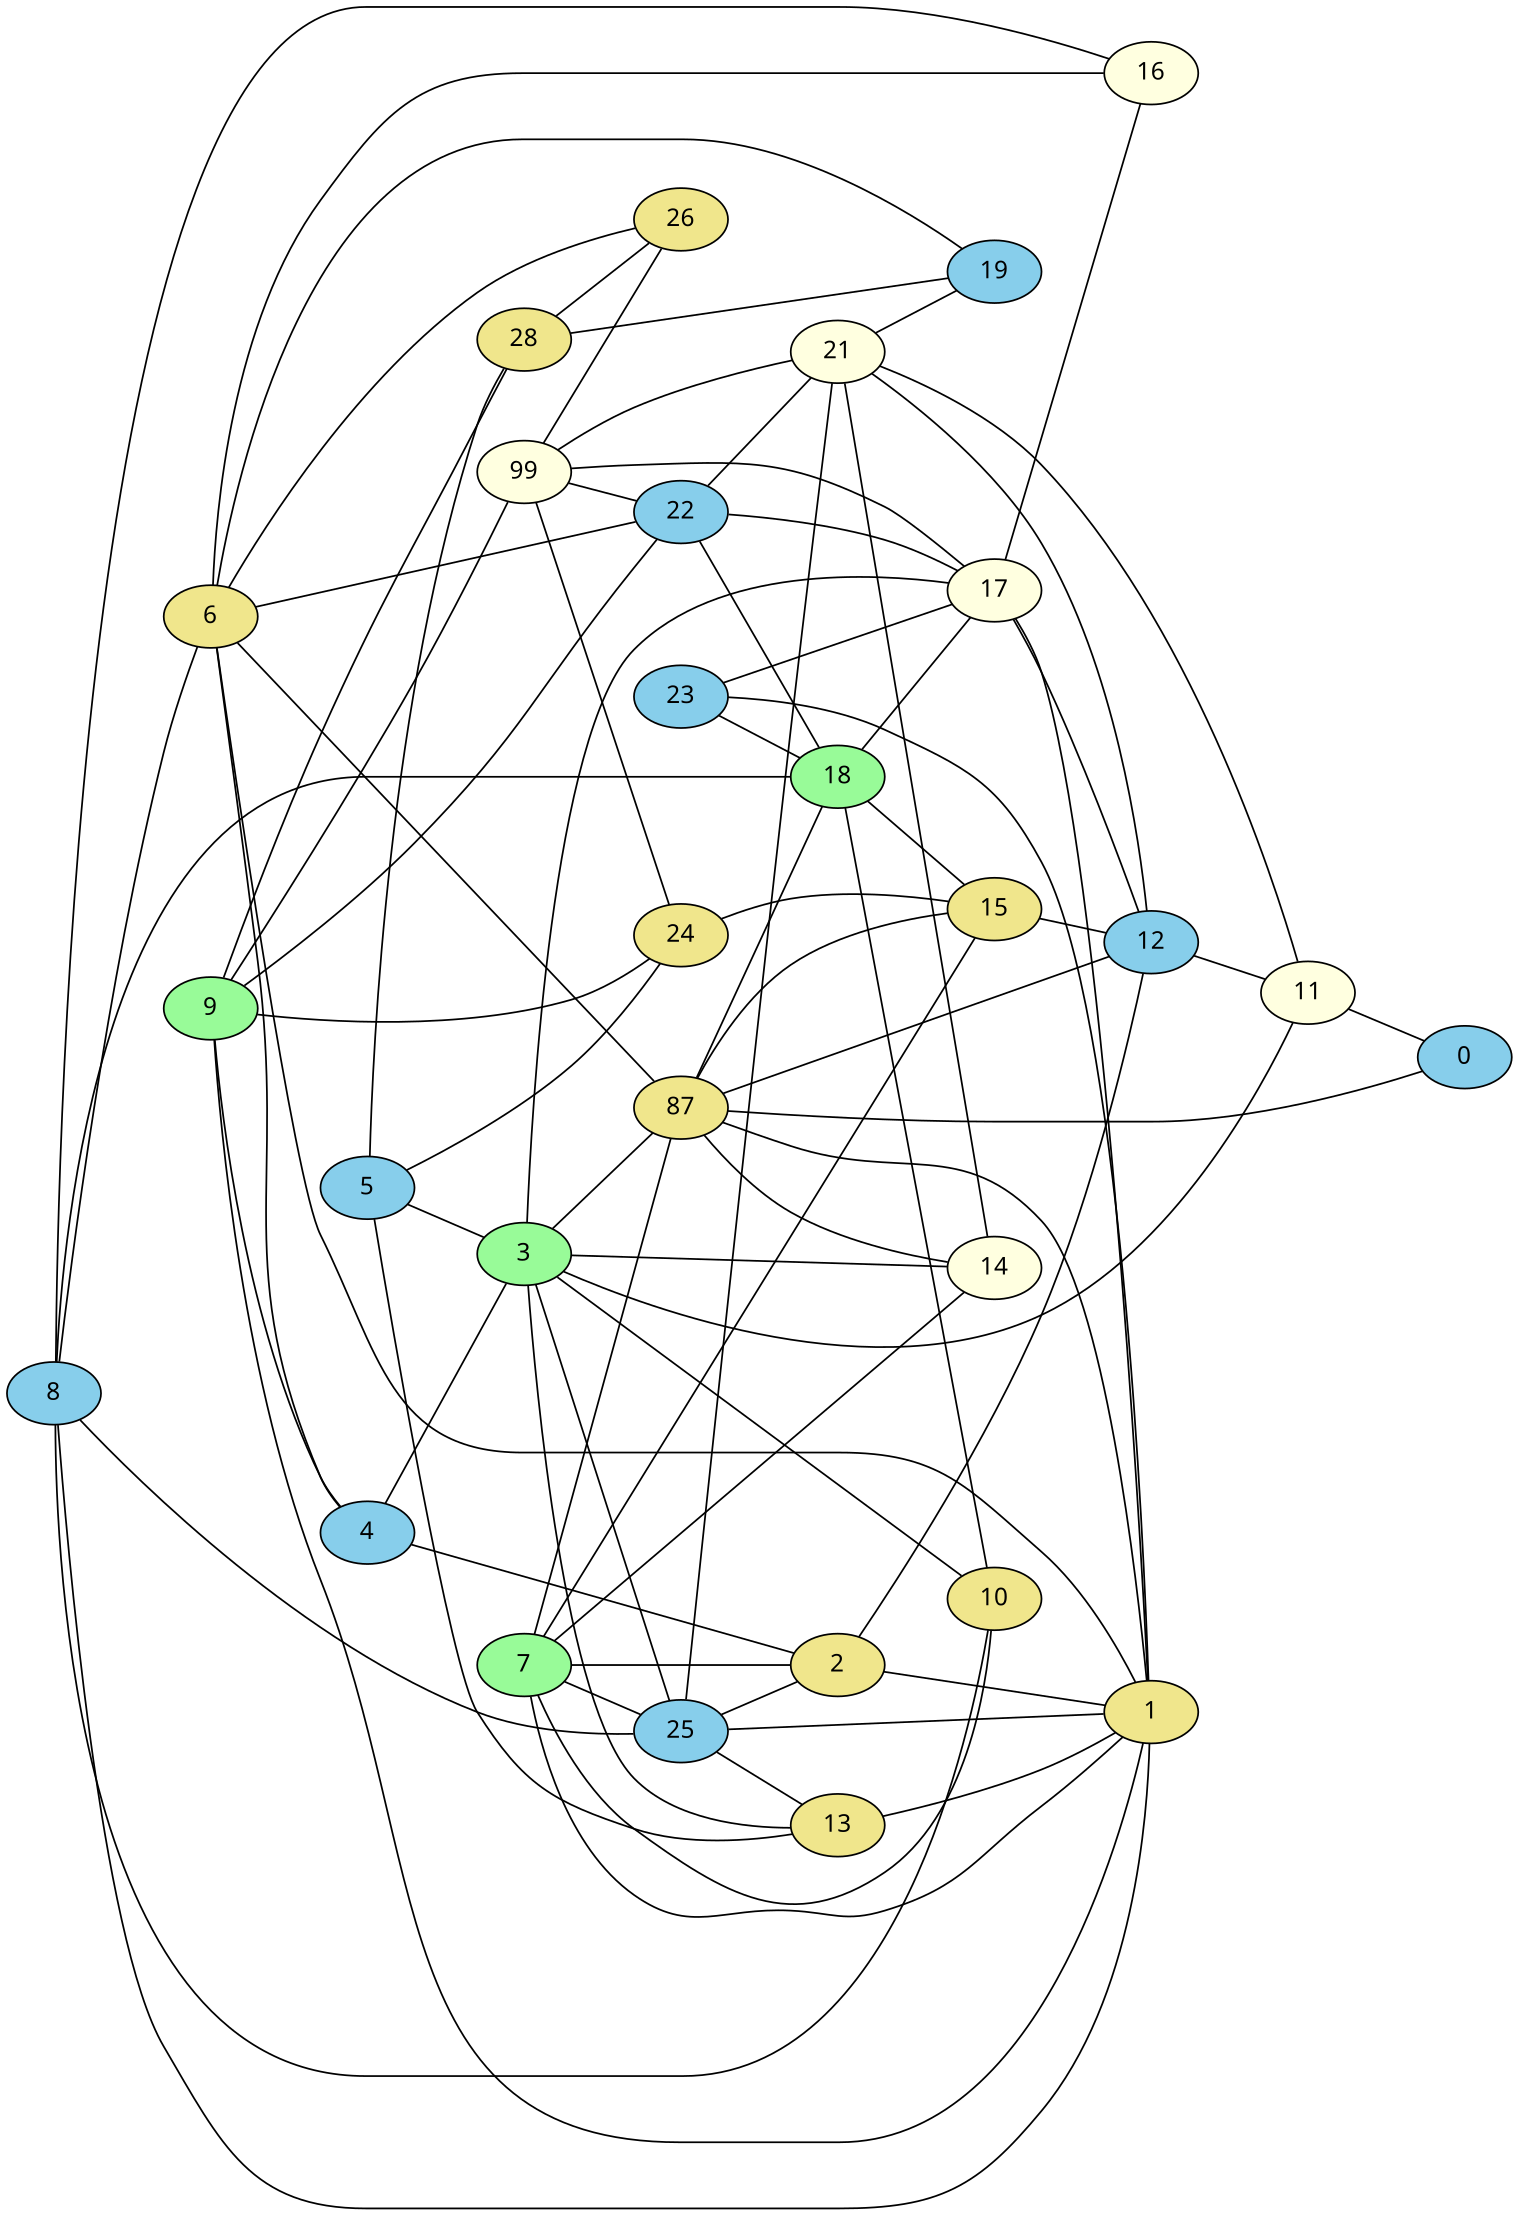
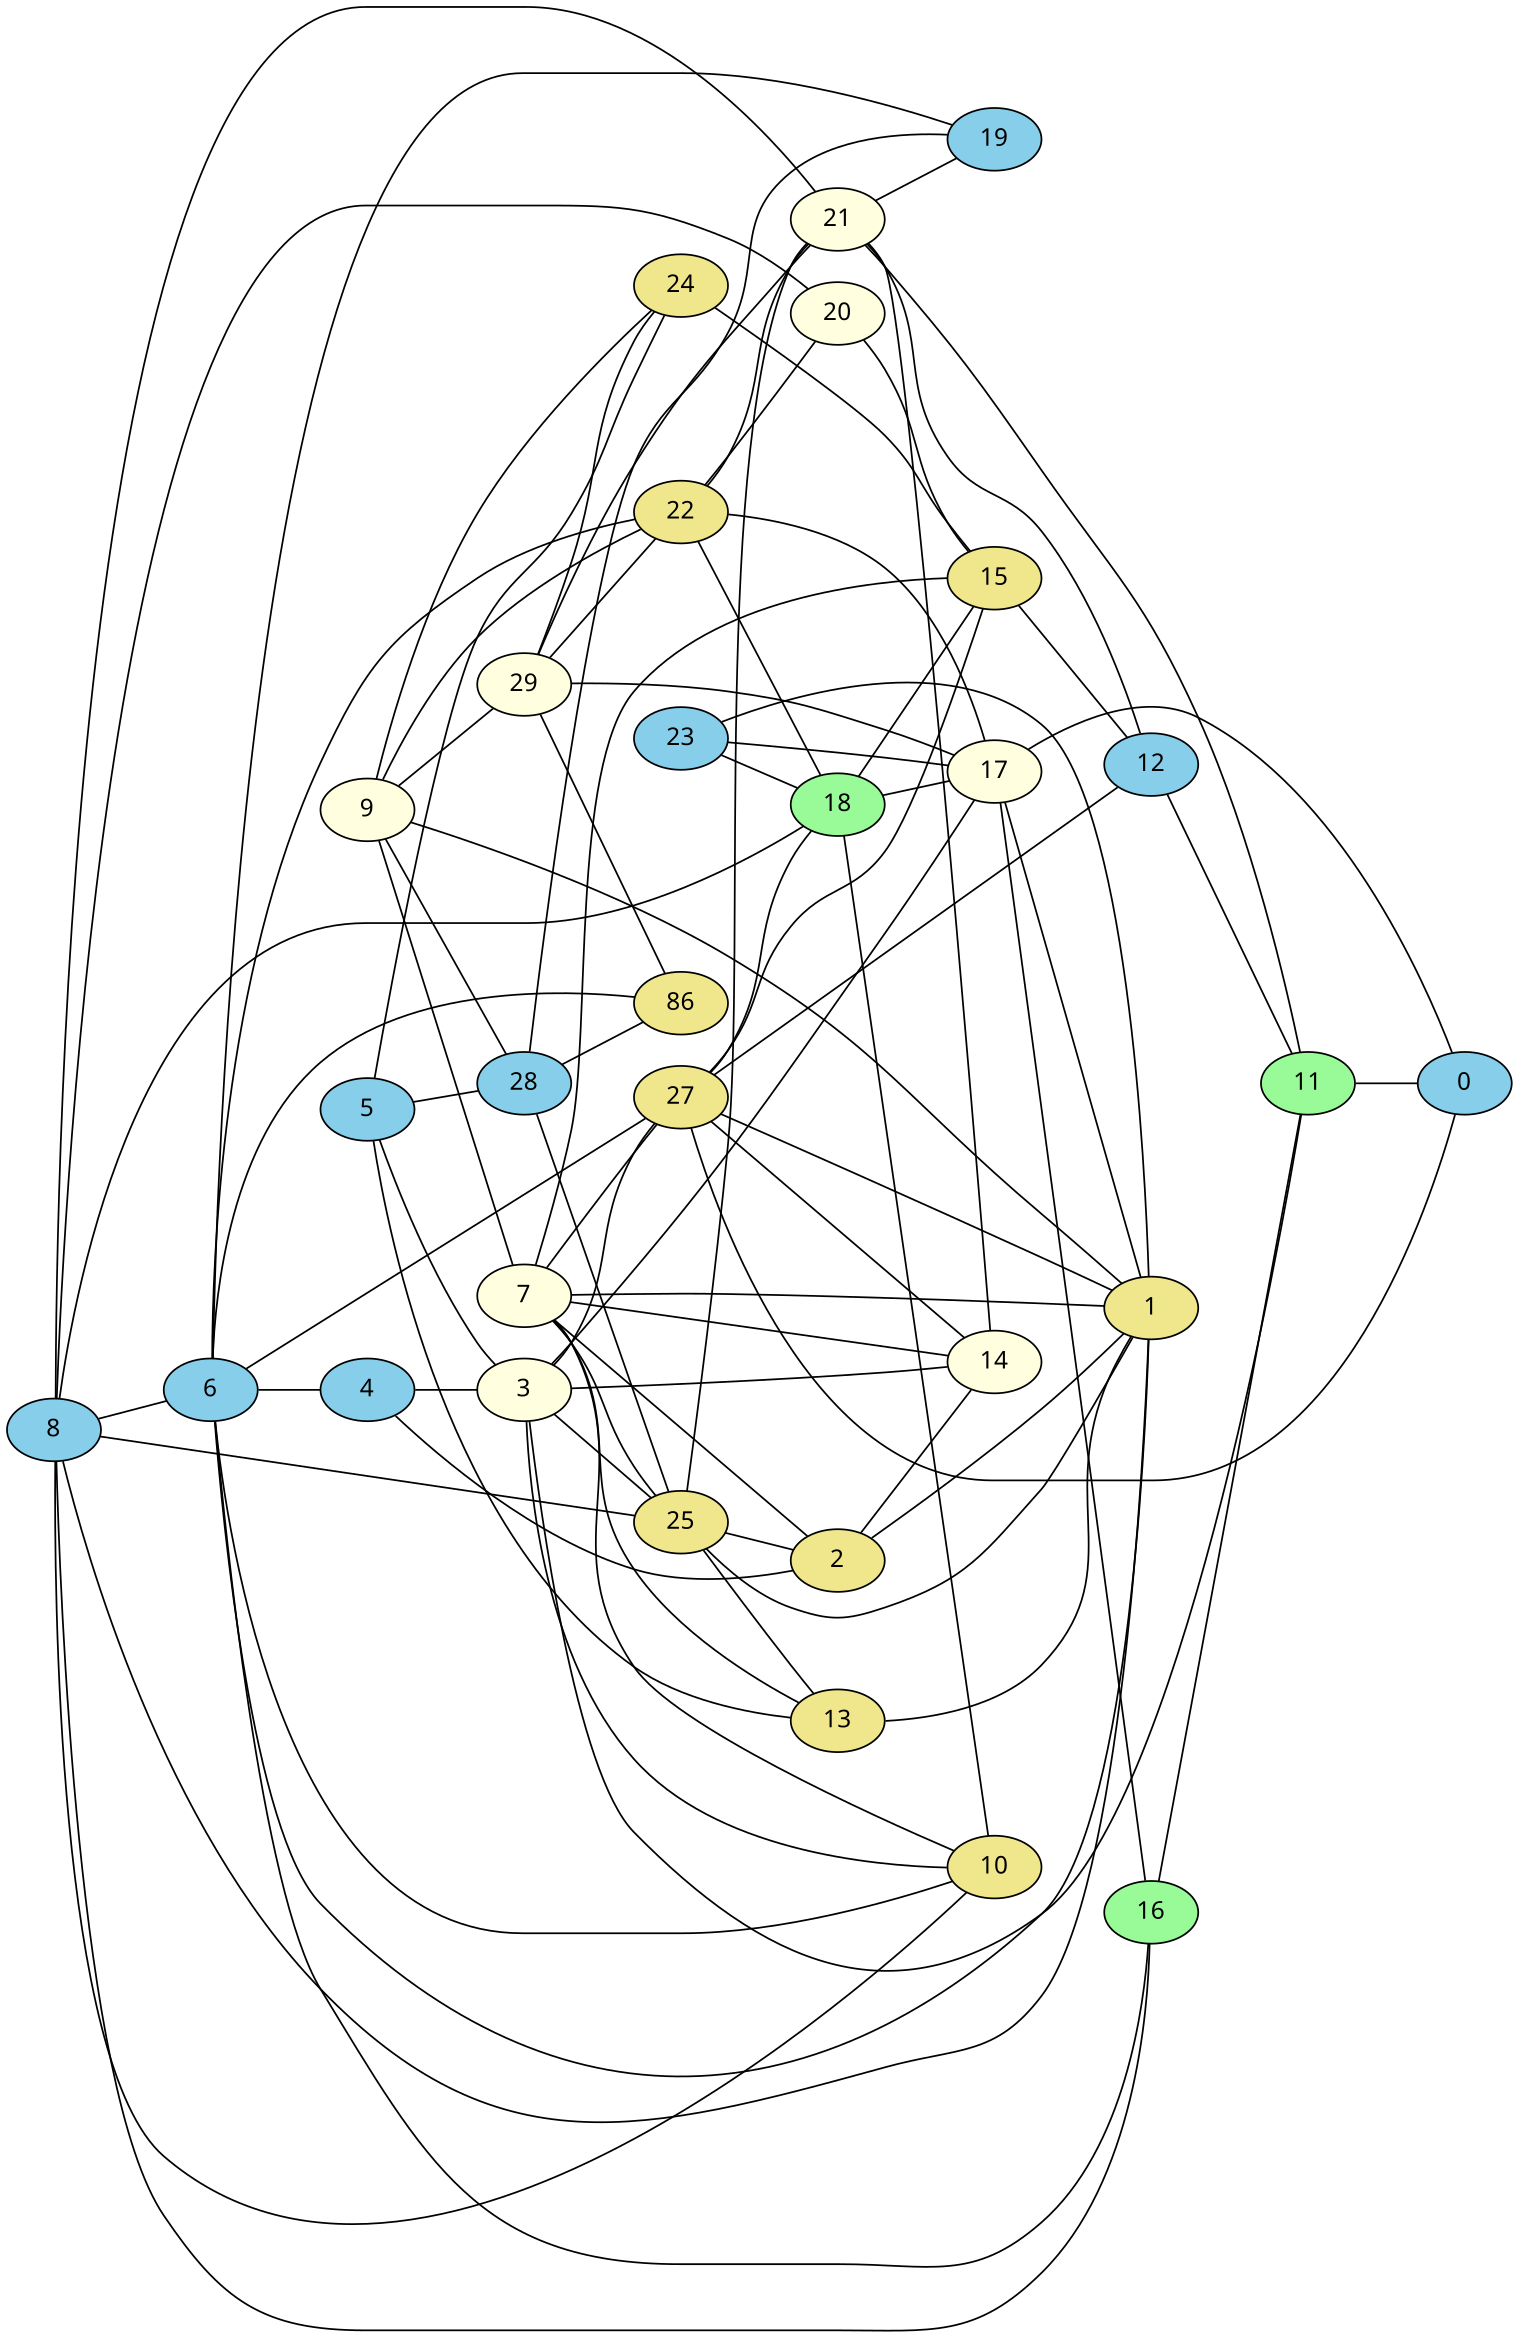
node "16": fillcolor lightyellow -> palegreen
node "26": label "26" -> "86"
node "20": added
node "28": fillcolor khaki -> skyblue
edge "21" -- "8": added
node "99": label "99" -> "29"
node "22": fillcolor skyblue -> khaki
node "6": fillcolor khaki -> skyblue
edge "17" -- "12": now "17" -- "0"
node "11": fillcolor lightyellow -> palegreen
node "9": fillcolor palegreen -> lightyellow
node "87": label "87" -> "27"
node "3": fillcolor palegreen -> lightyellow
edge "9" -- "4": now "9" -- "7"
edge "28" -- "25": added
edge "12" -- "2": now "14" -- "2"
edge "11" -- "16": added
edge "3" -- "13": now "7" -- "13"
node "7": fillcolor palegreen -> lightyellow
node "25": fillcolor skyblue -> khaki
edge "6" -- "10": added
